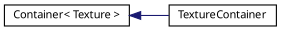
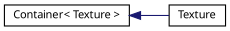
node "TextureContainer": label "TextureContainer" -> "Texture"
